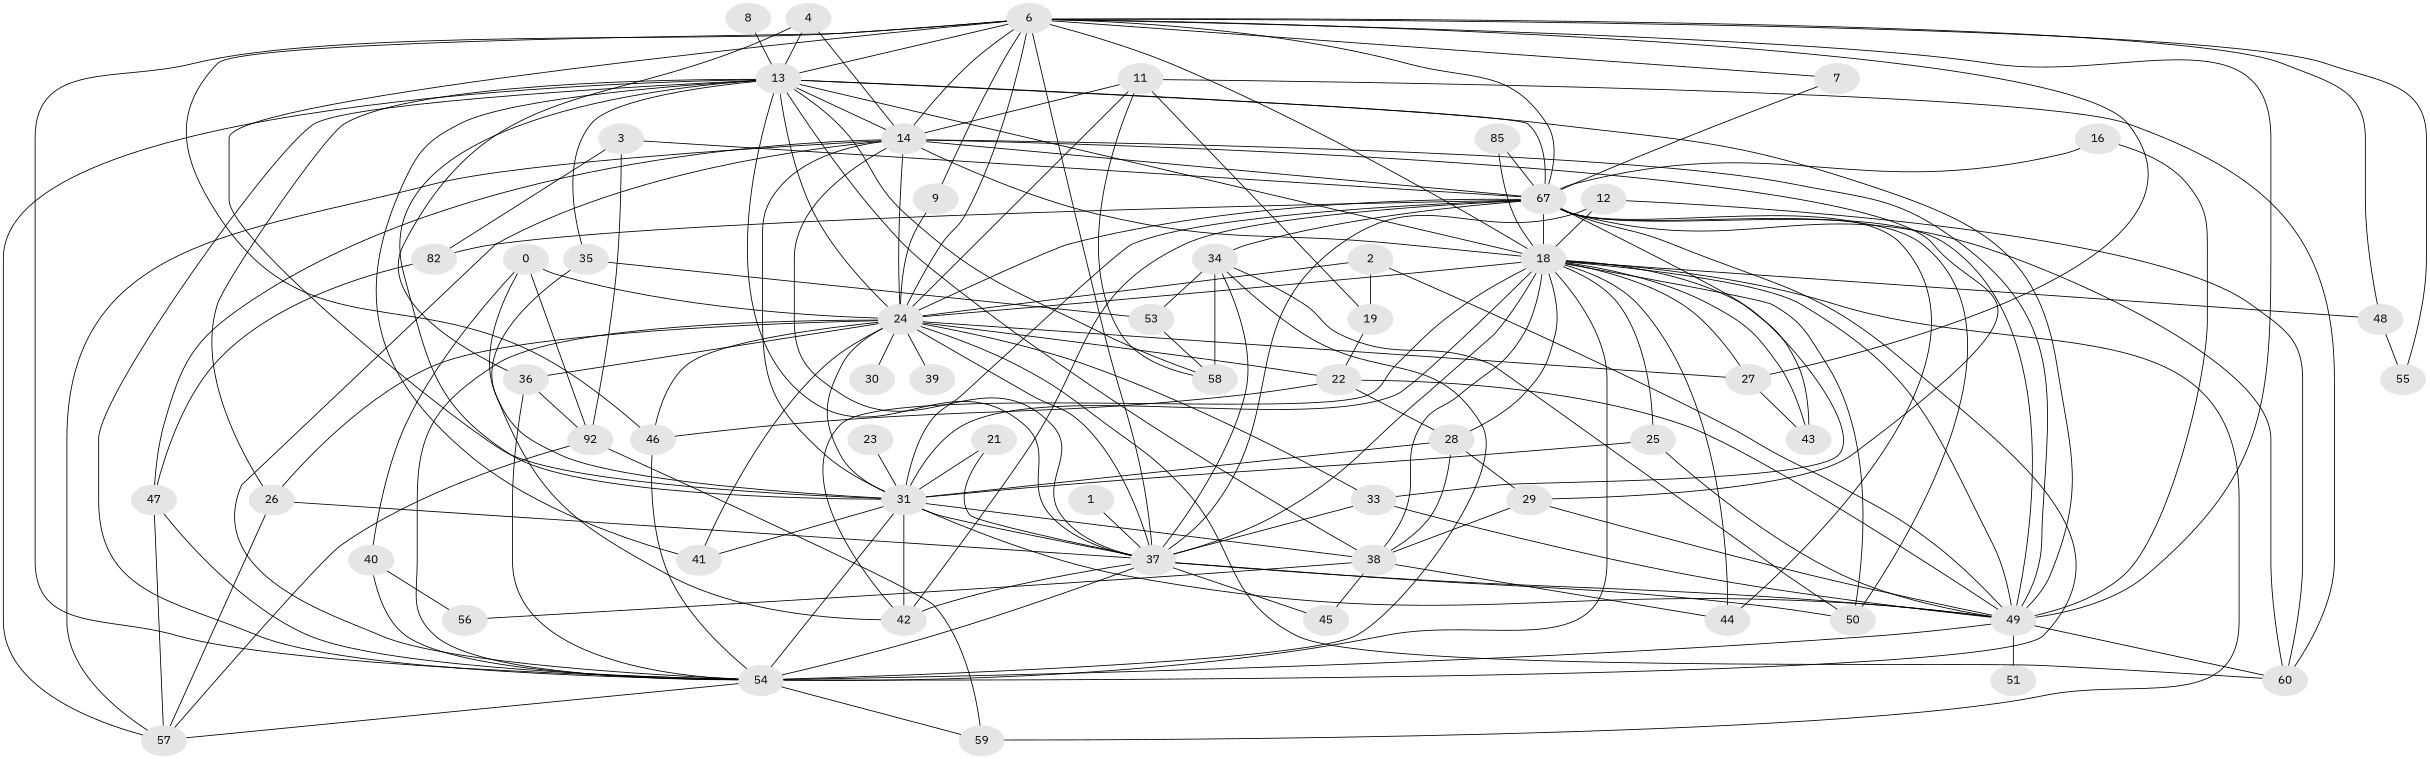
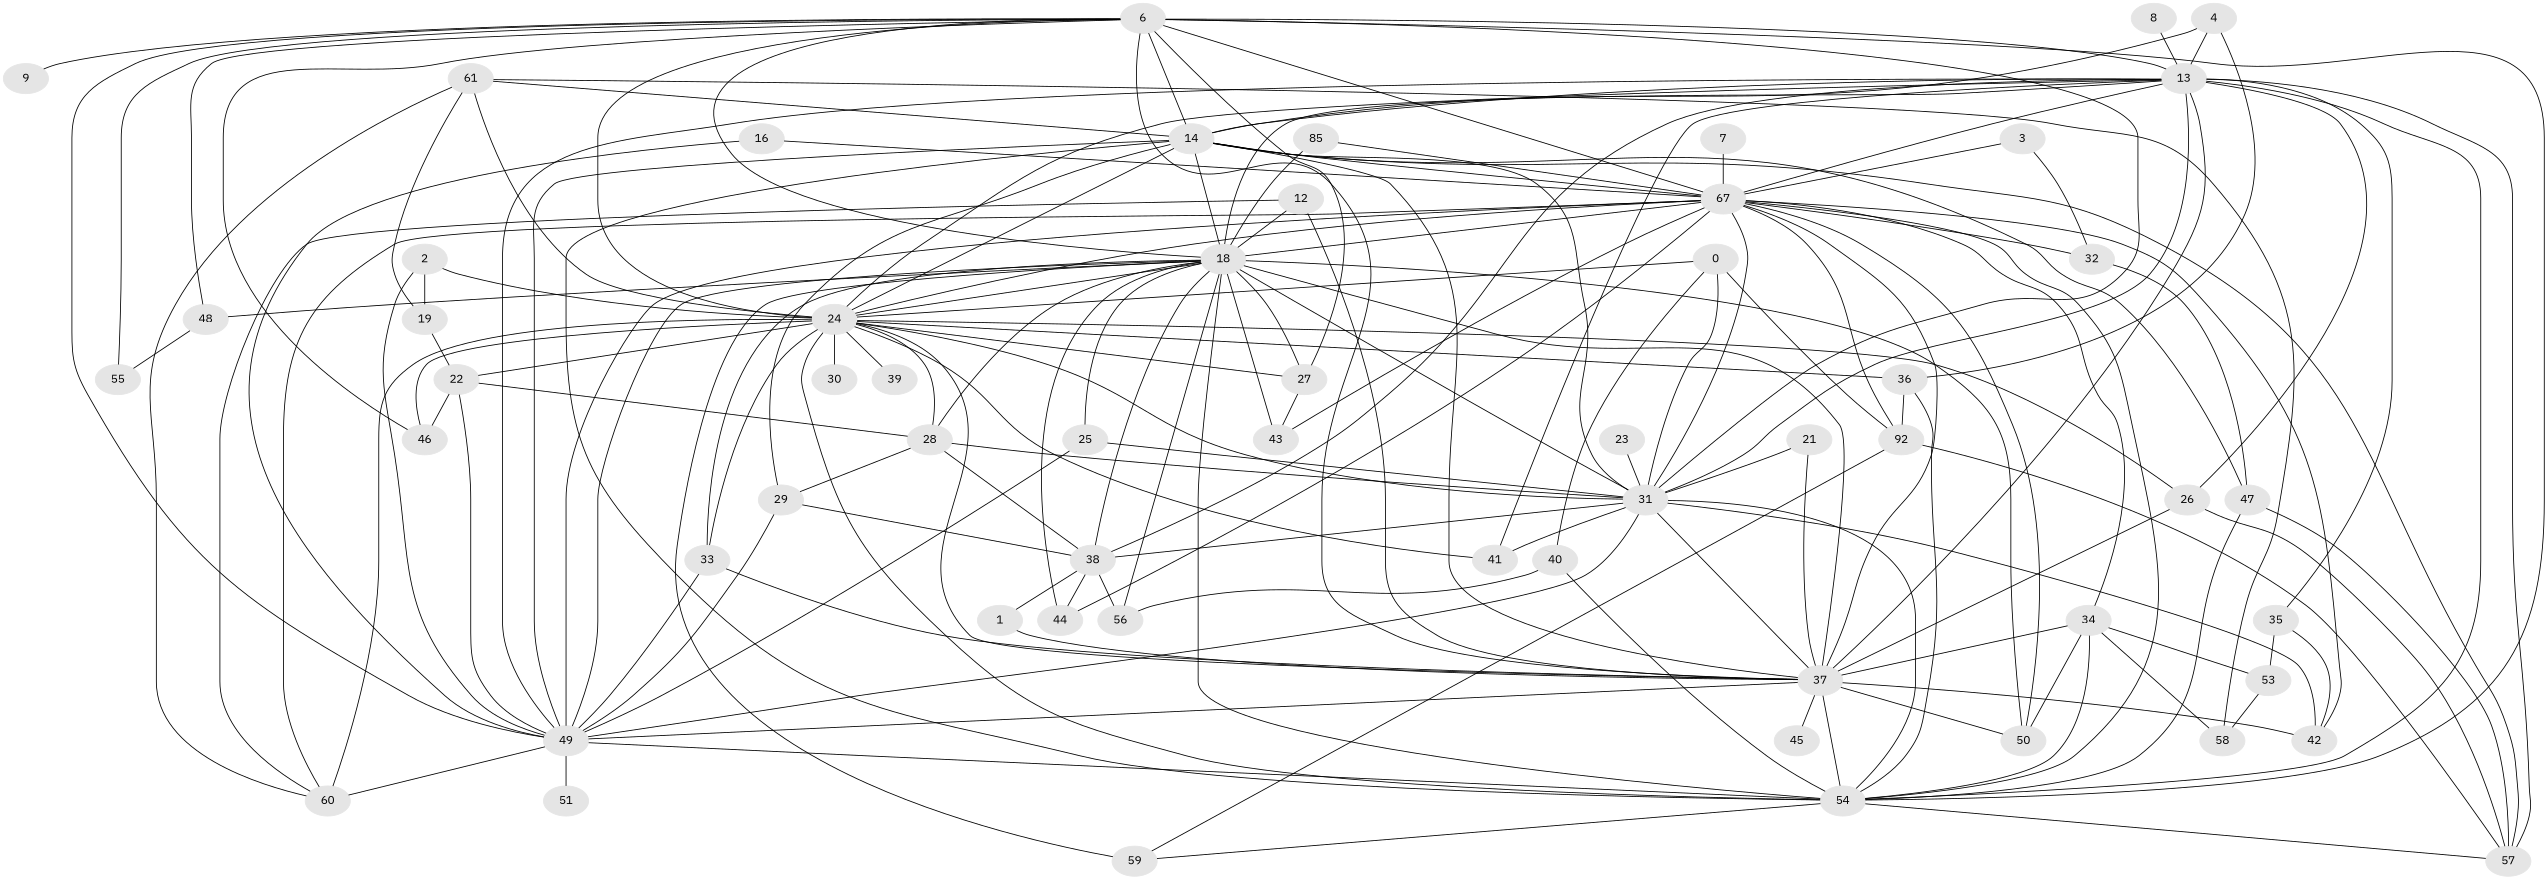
edge "6" -- "7": removed
node "11": label "11" -> "61"
edge "9" -- "24": now "28" -- "24"
node "82": label "82" -> "32"
edge "13" -- "58": removed
edge "3" -- "92": now "67" -- "92"
edge "67" -- "37": added
edge "18" -- "42": now "18" -- "56"
edge "46" -- "54": removed
edge "38" -- "45": now "38" -- "1"
